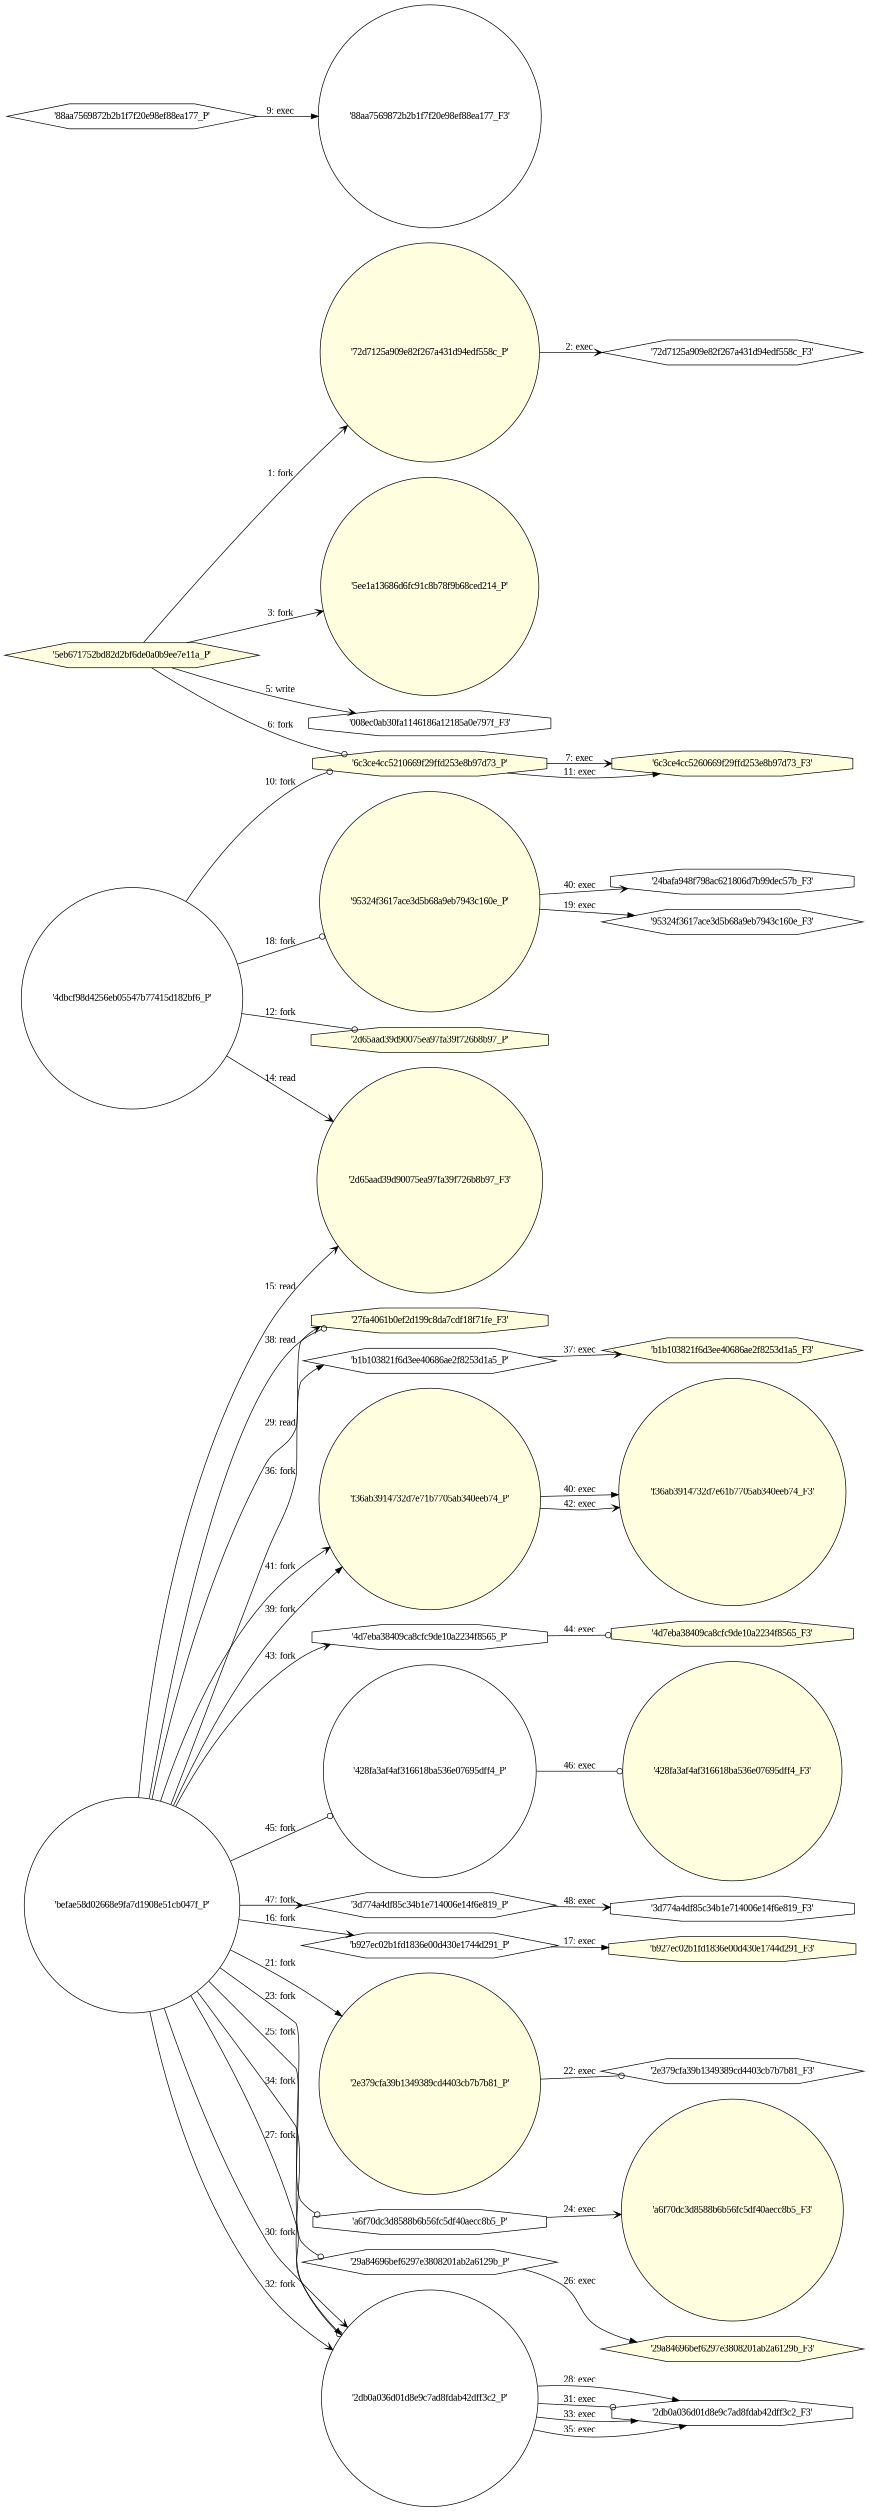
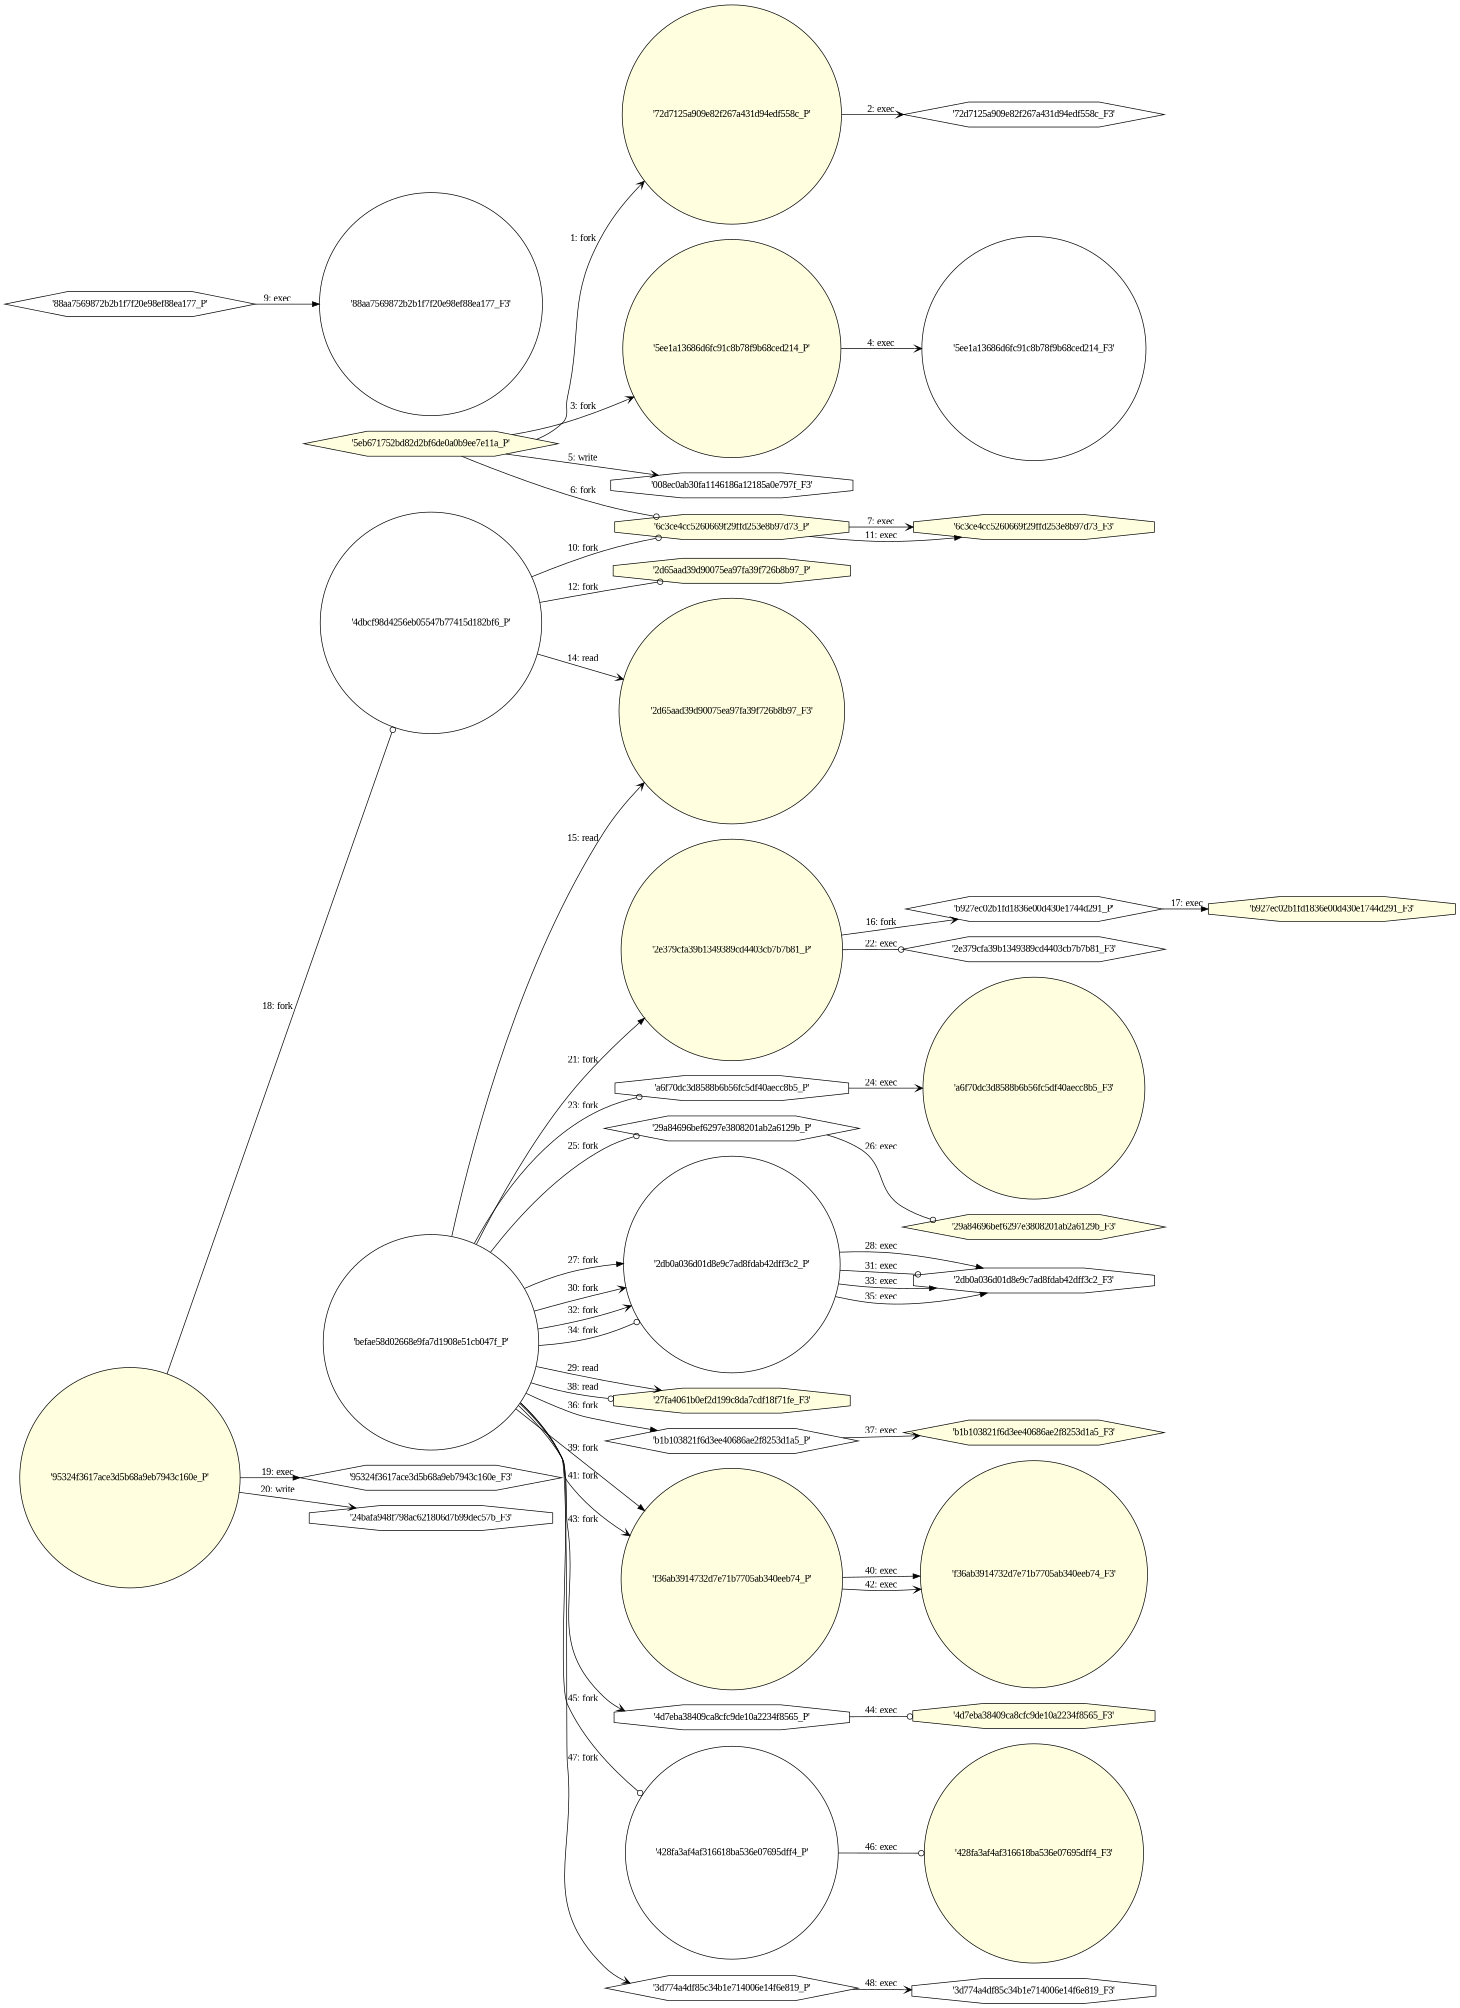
node "'5ee1a13686d6fc91c8b78f9b68ced214_F3'": added
node "'6c3ce4cc5210669f29ffd253e8b97d73_P'": label "'6c3ce4cc5210669f29ffd253e8b97d73_P'" -> "'6c3ce4cc5260669f29ffd253e8b97d73_P'"
edge "'95324f3617ace3d5b68a9eb7943c160e_P'" -> "'24bafa948f798ac621806d7b99dec57b_F3'": label "40: exec" -> "20: write"
edge "'4dbcf98d4256eb05547b77415d182bf6_P'" -> "'95324f3617ace3d5b68a9eb7943c160e_P'": reversed
node "'f36ab3914732d7e61b7705ab340eeb74_F3'": label "'f36ab3914732d7e61b7705ab340eeb74_F3'" -> "'f36ab3914732d7e71b7705ab340eeb74_F3'"
edge "'befae58d02668e9fa7d1908e51cb047f_P'" -> "'b927ec02b1fd1836e00d430e1744d291_P'": now "'2e379cfa39b1349389cd4403cb7b7b81_P'" -> "'b927ec02b1fd1836e00d430e1744d291_P'"
edge "'29a84696bef6297e3808201ab2a6129b_P'" -> "'29a84696bef6297e3808201ab2a6129b_F3'": arrowhead normal -> odot
